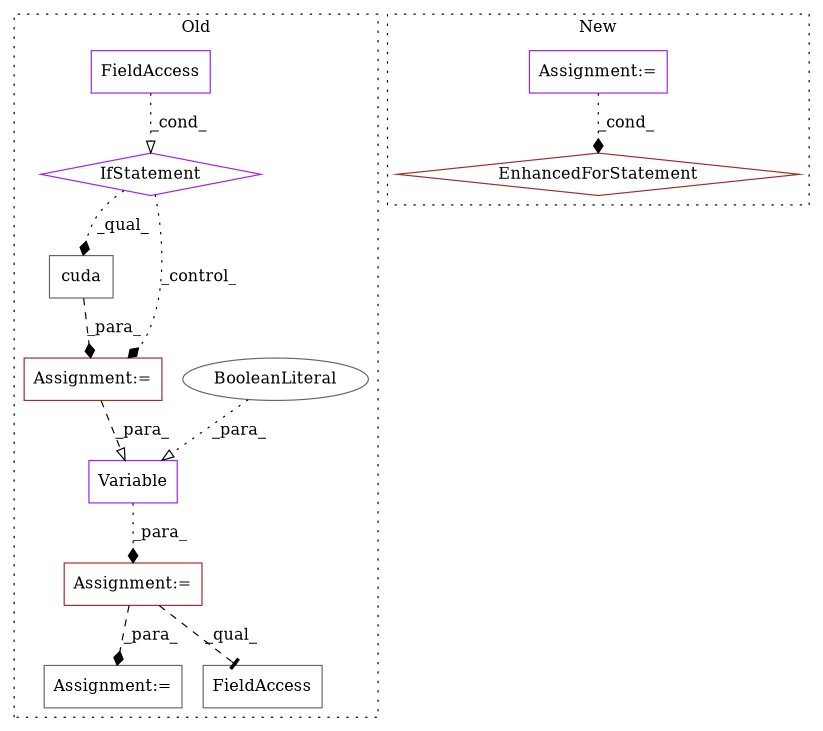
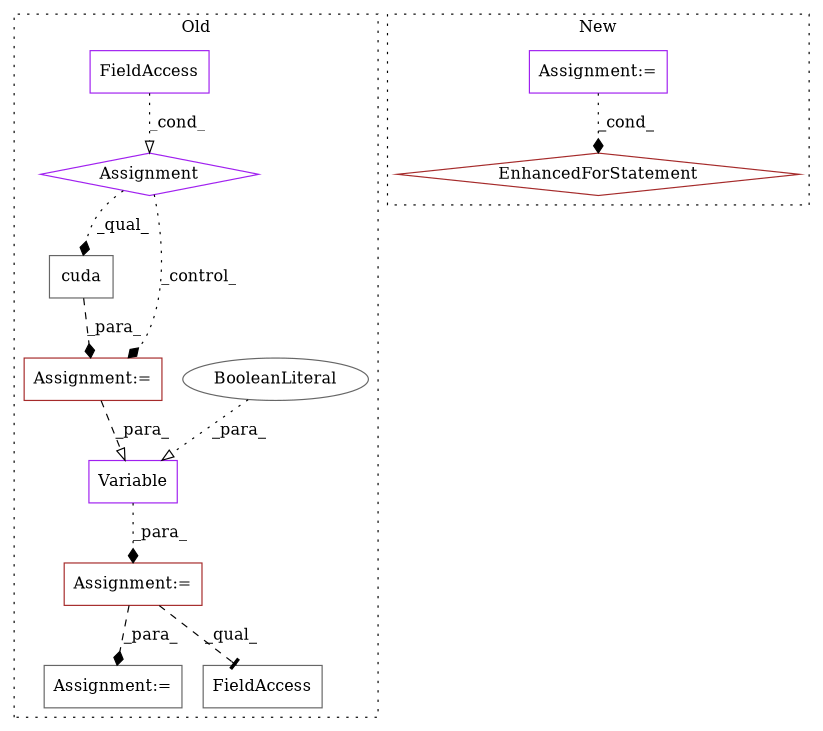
node "IfStatement": label "IfStatement" -> "Assignment"
